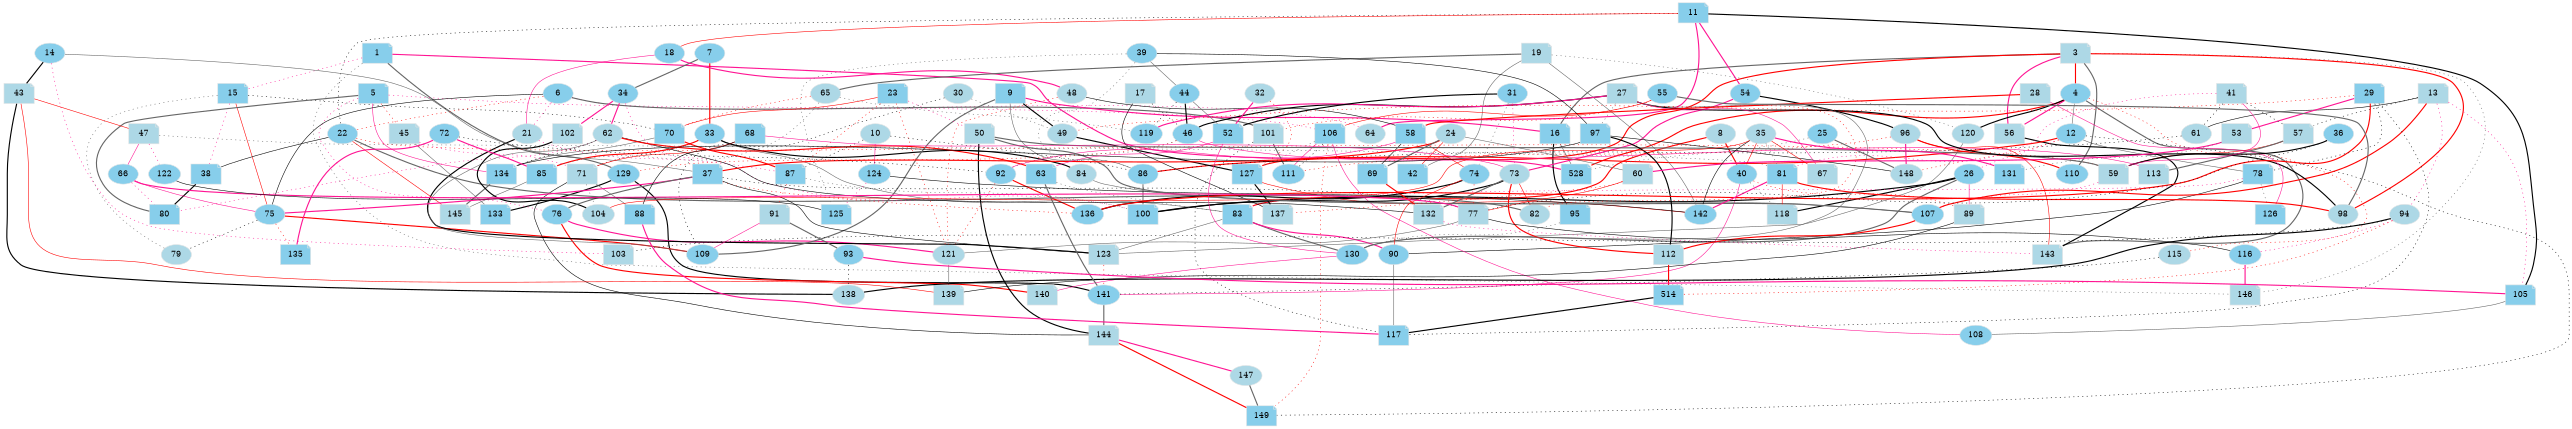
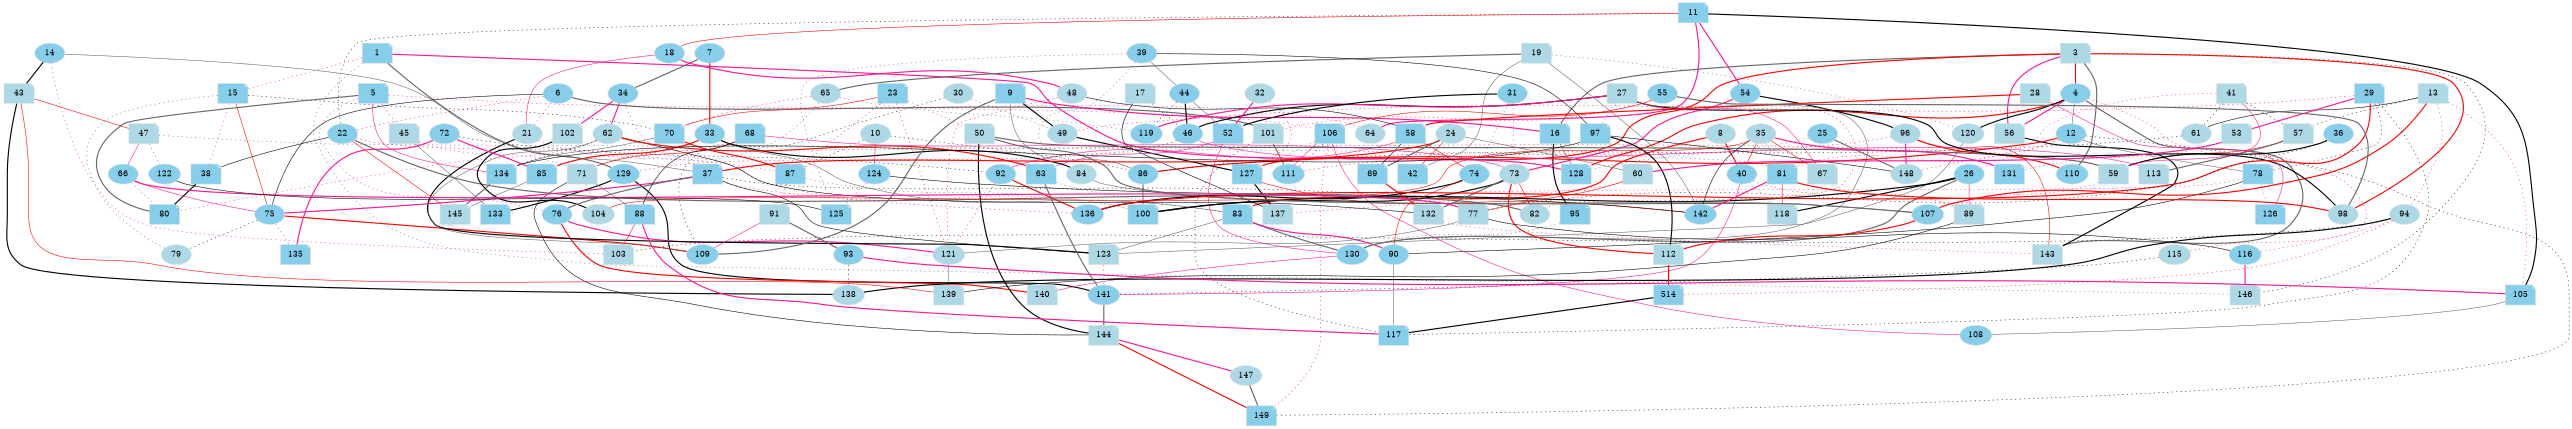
edge "3" -- "146": color gray40 -> black
node "528": label "528" -> "128"
edge "88" -- "103": added
